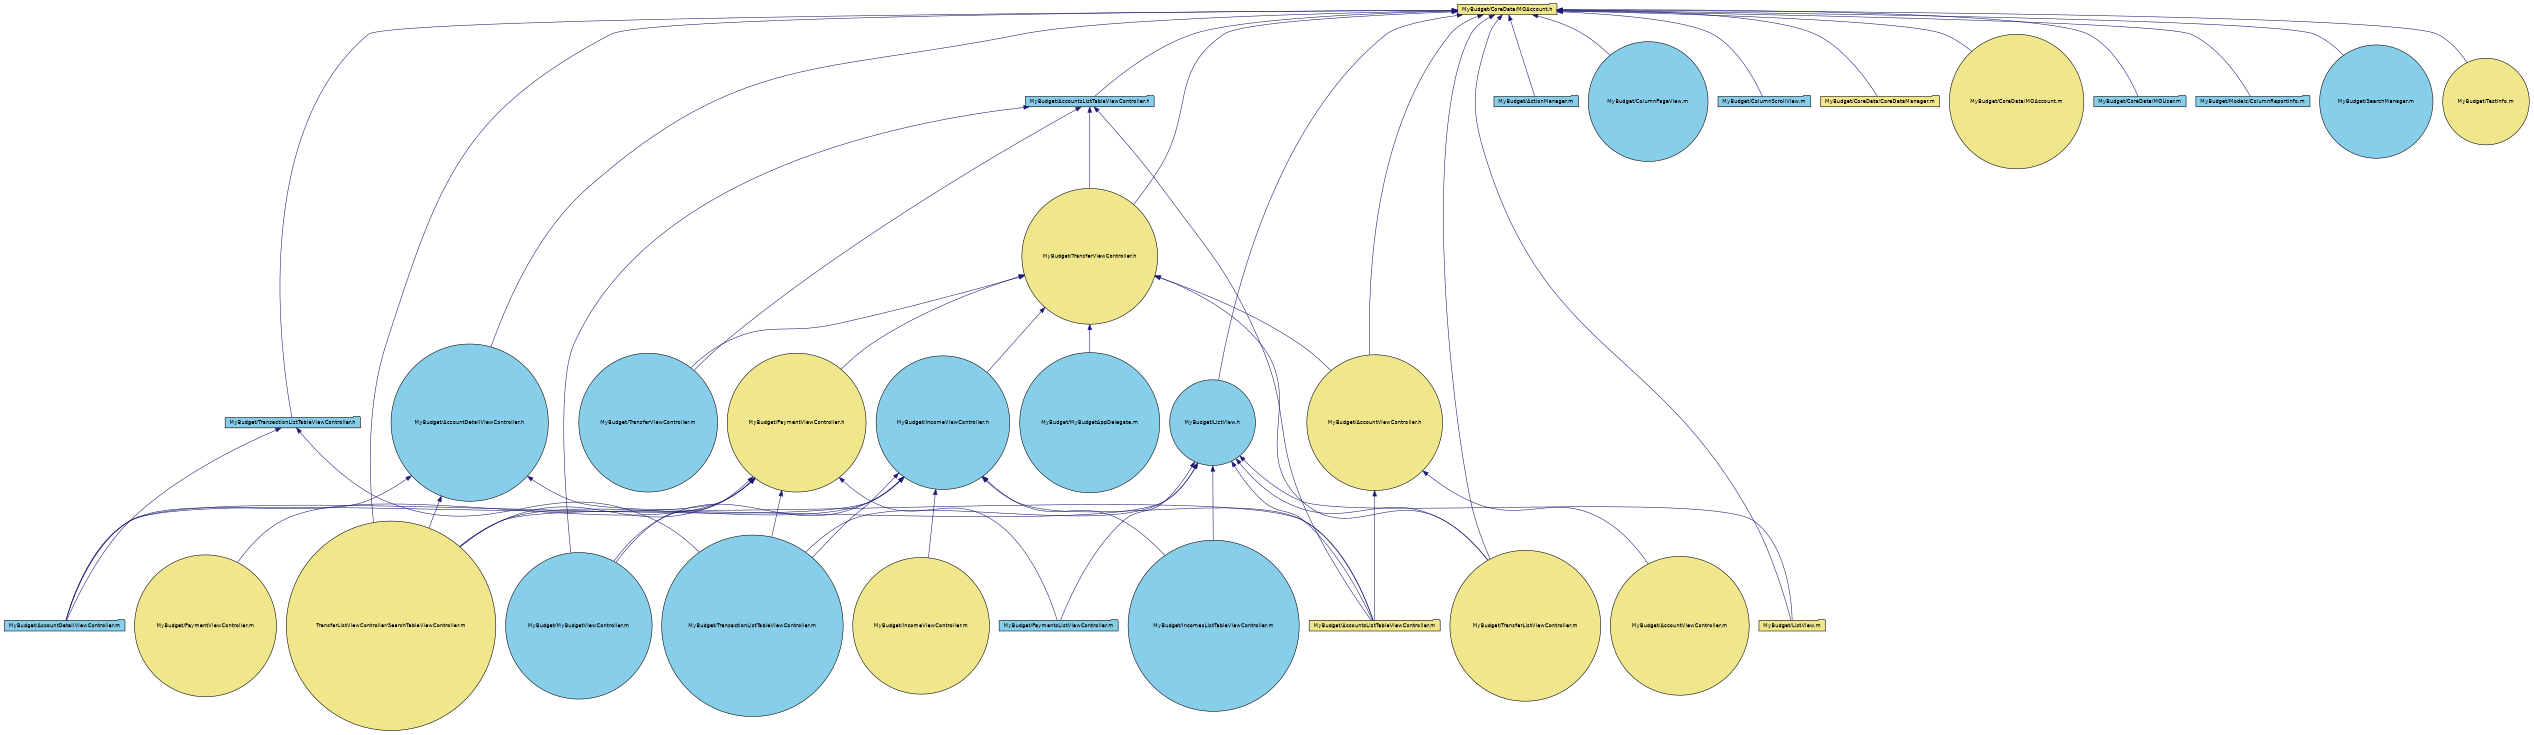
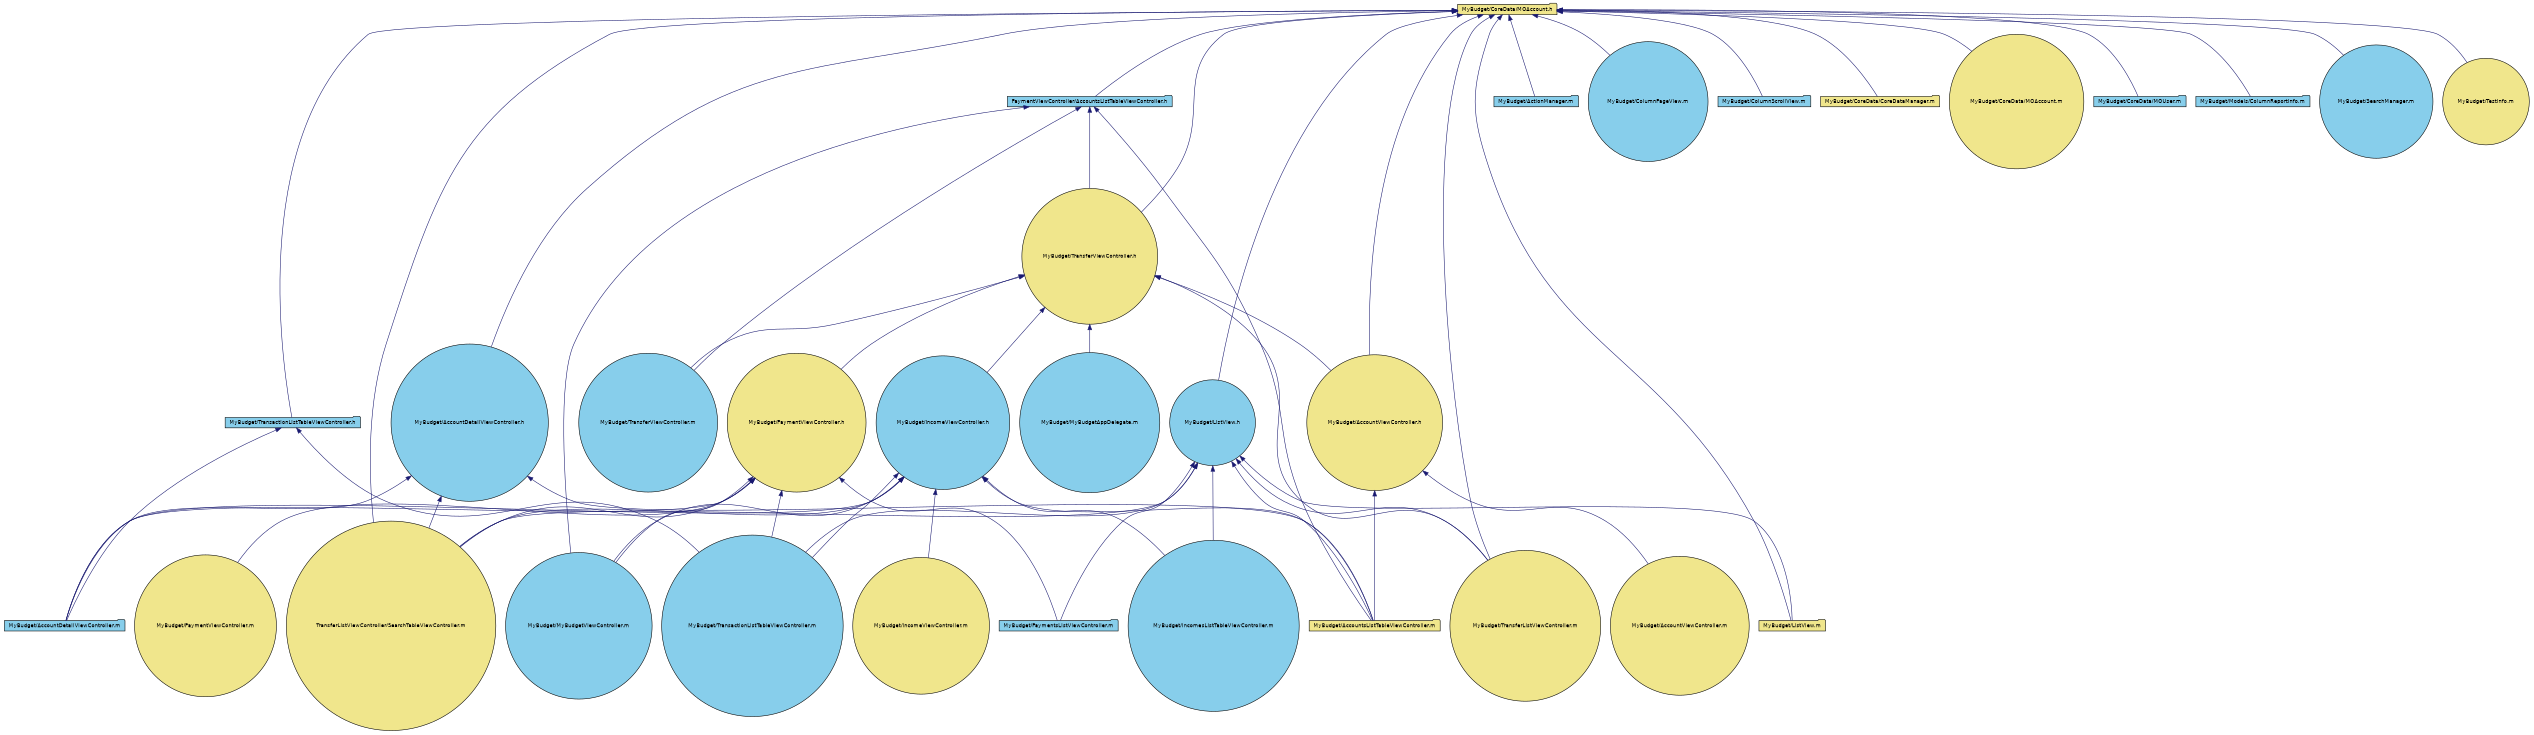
node "MyBudget/AccountsListTableViewController.h": label "MyBudget/AccountsListTableViewController.h" -> "PaymentViewController/AccountsListTableViewController.h"
